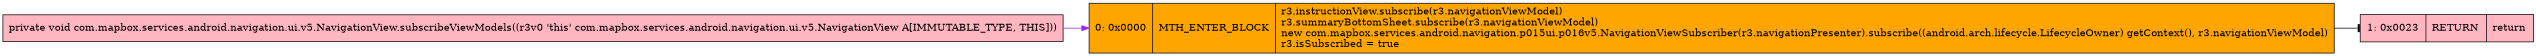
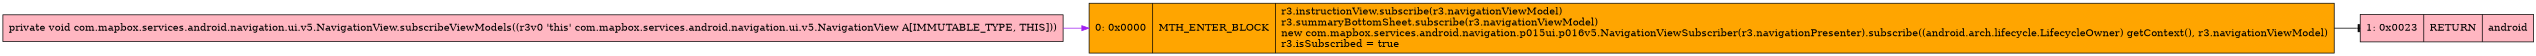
node "1: 0x0023": text "return" -> "android"
